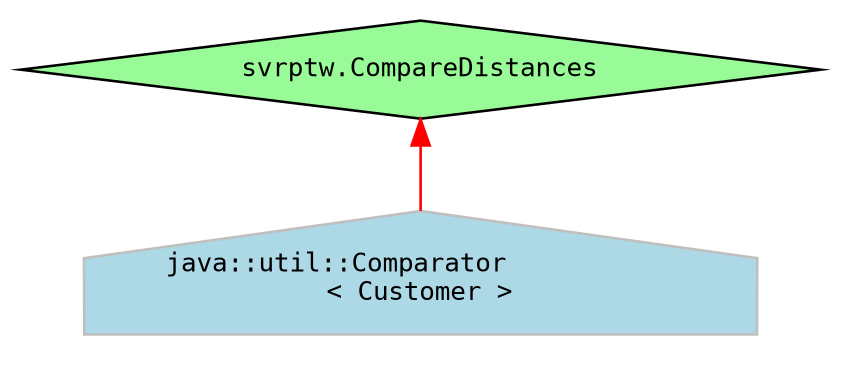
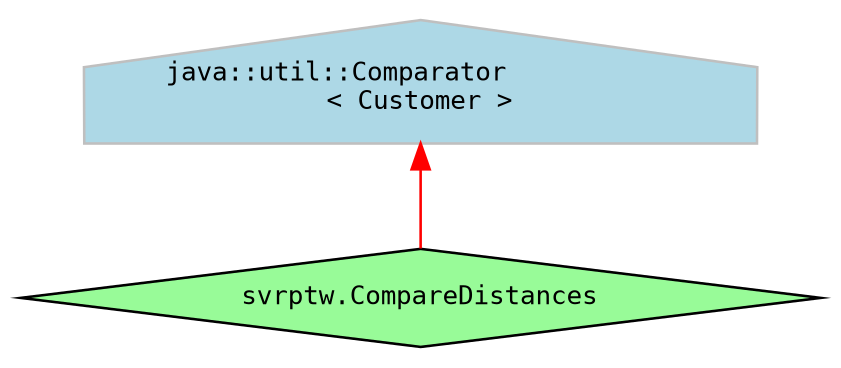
edge "java::util::Comparator < Customer >" -> "svrptw.CompareDistances": reversed
